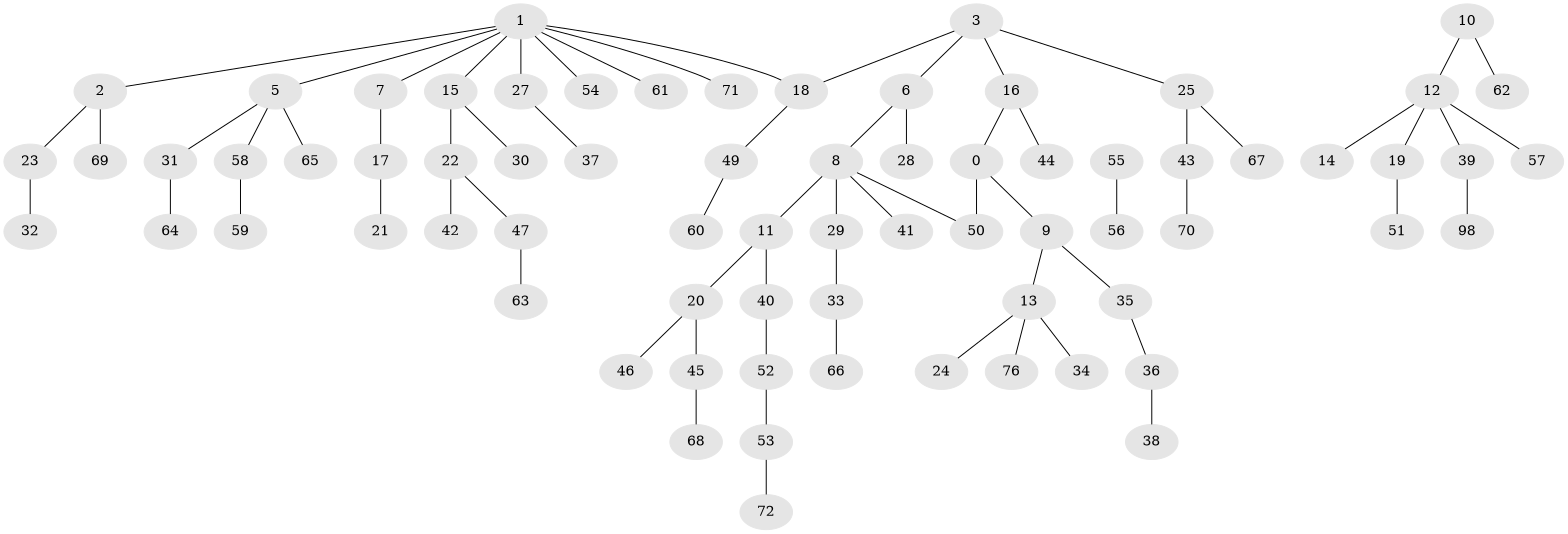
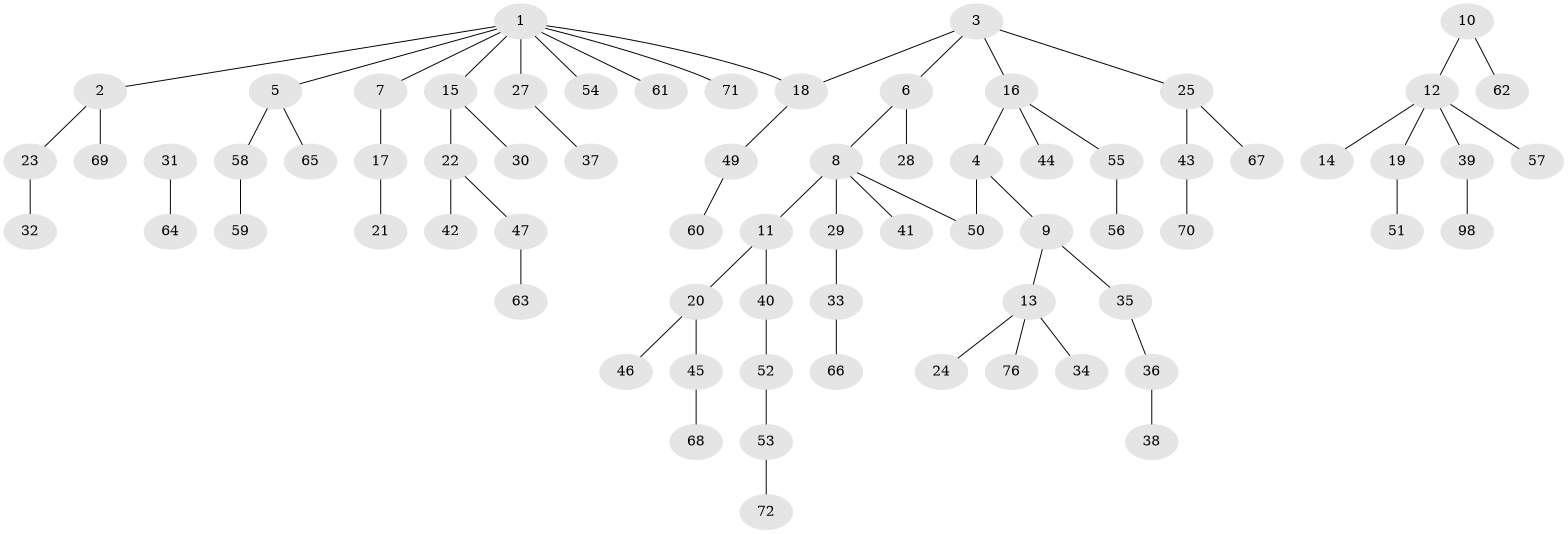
edge "5" -- "31": removed
edge "16" -- "55": added
node "0": label "0" -> "4"
